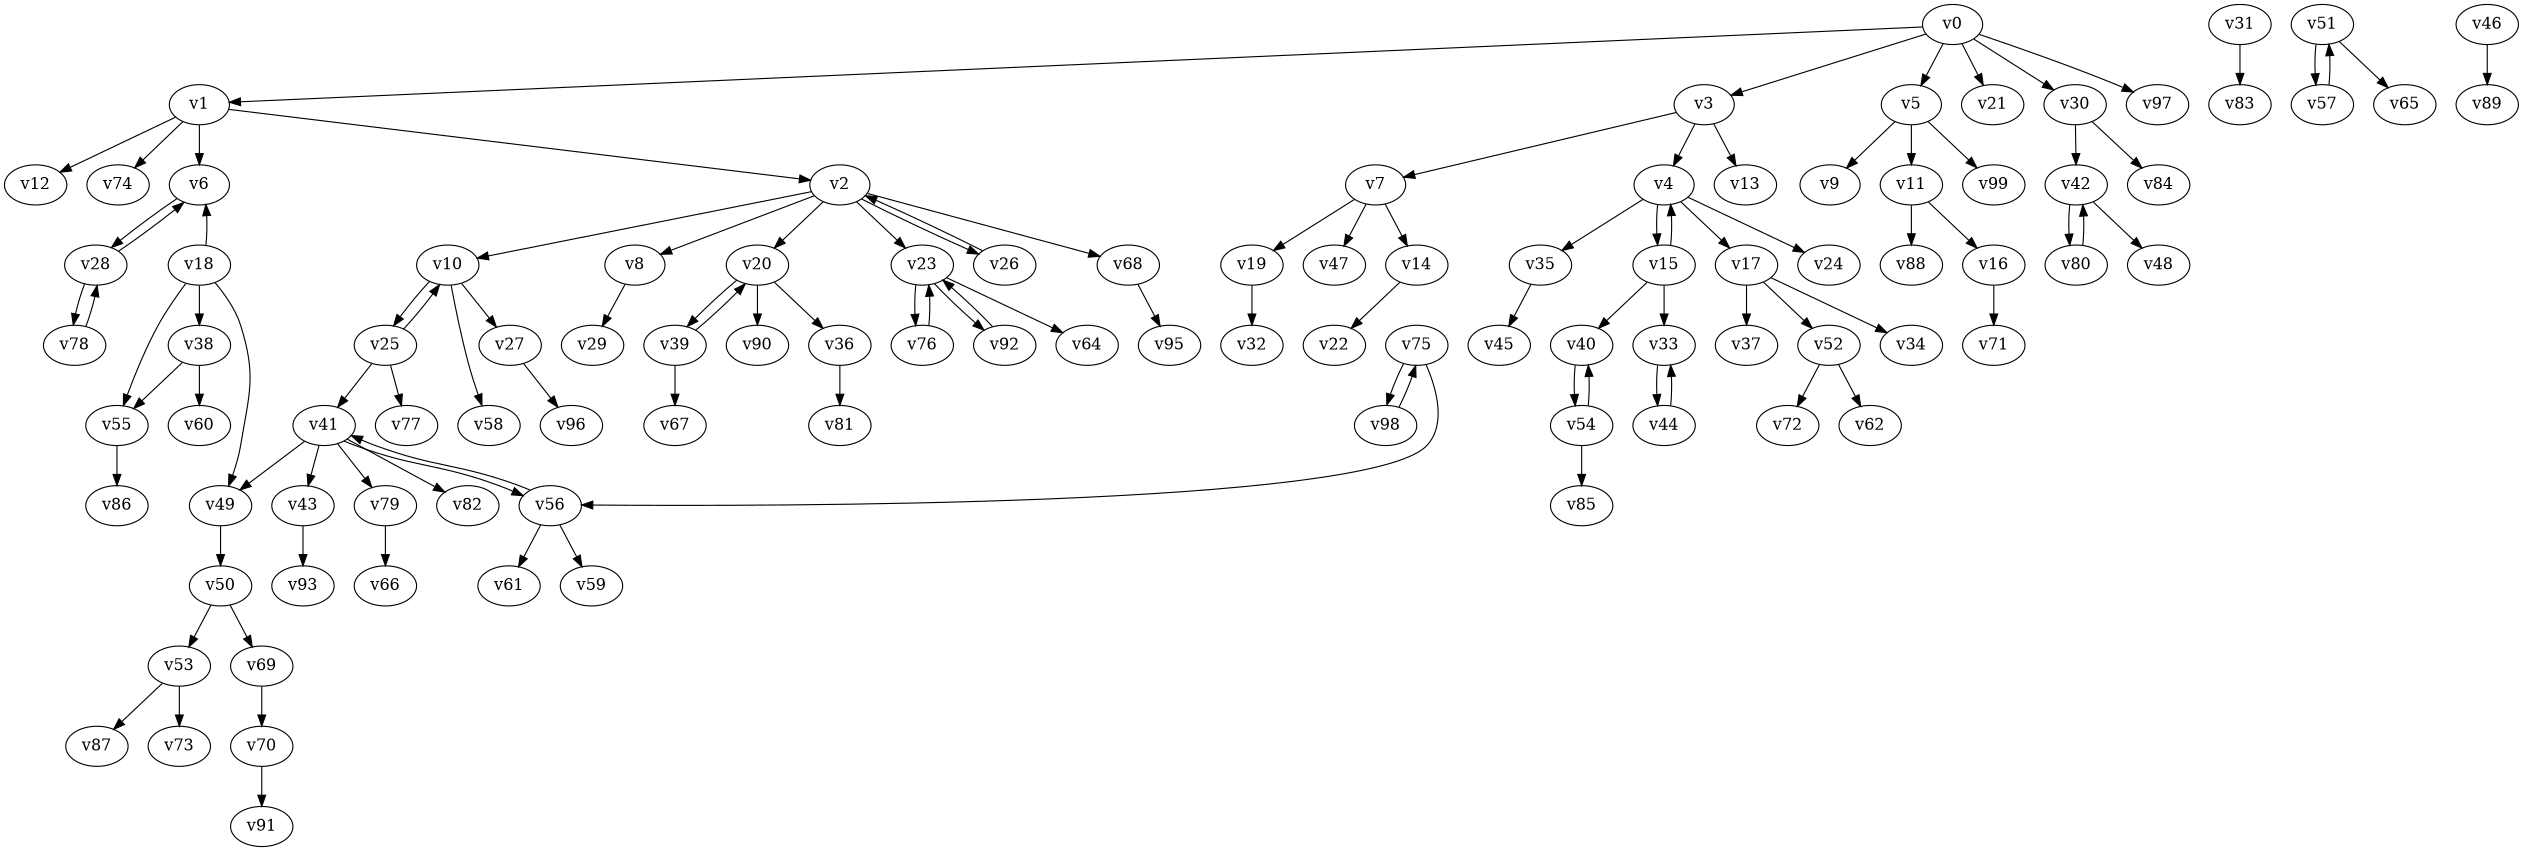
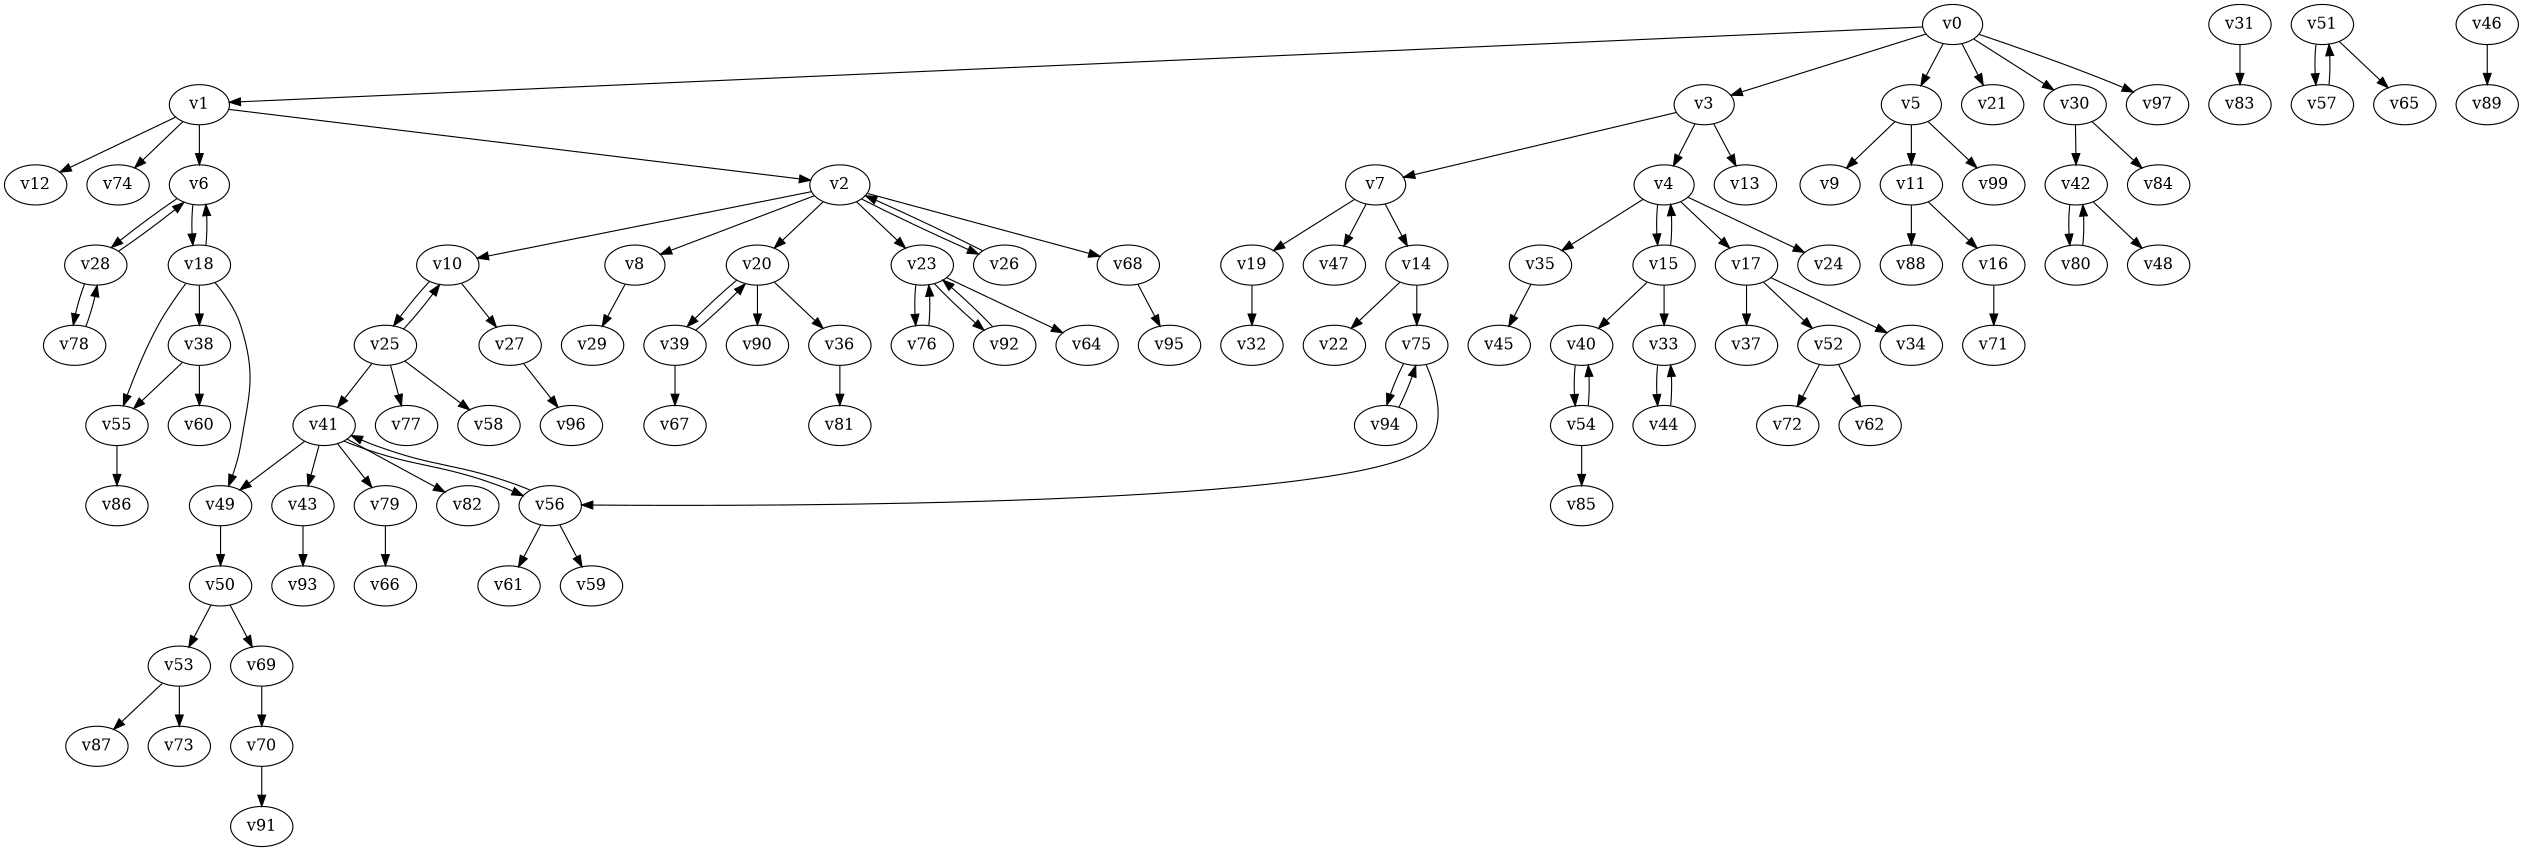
edge "v6" -> "v18": added
edge "v14" -> "v75": added
edge "v10" -> "v58": now "v25" -> "v58"
node "v98": label "v98" -> "v94"
